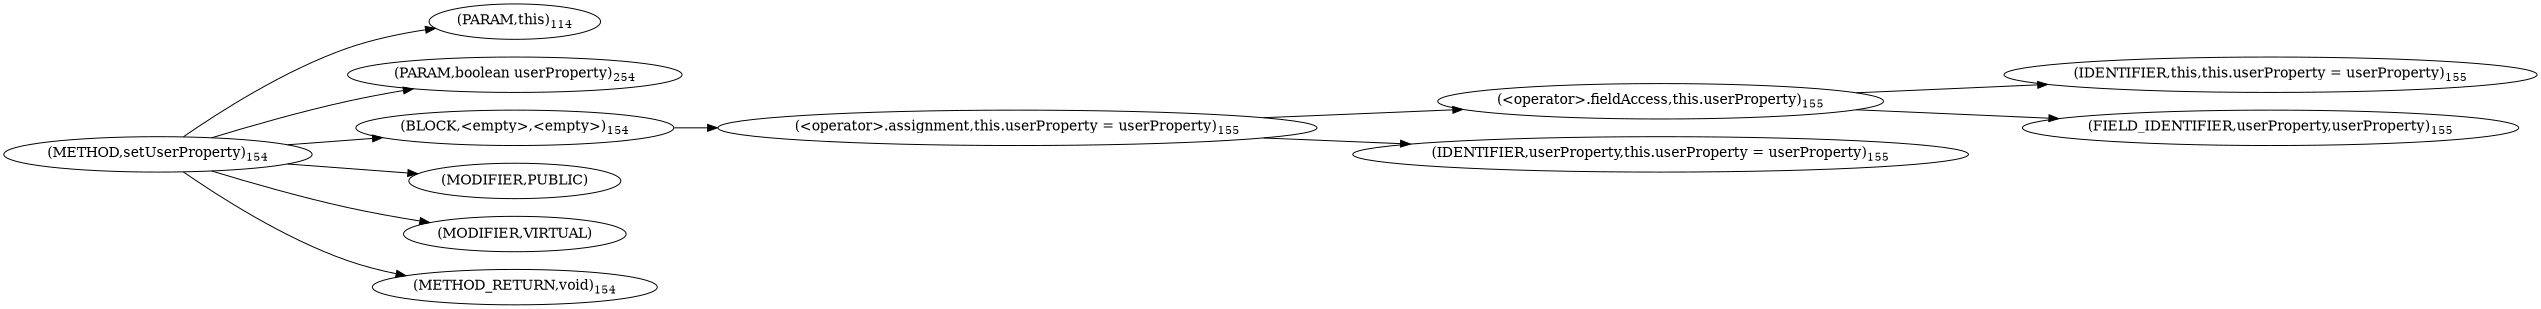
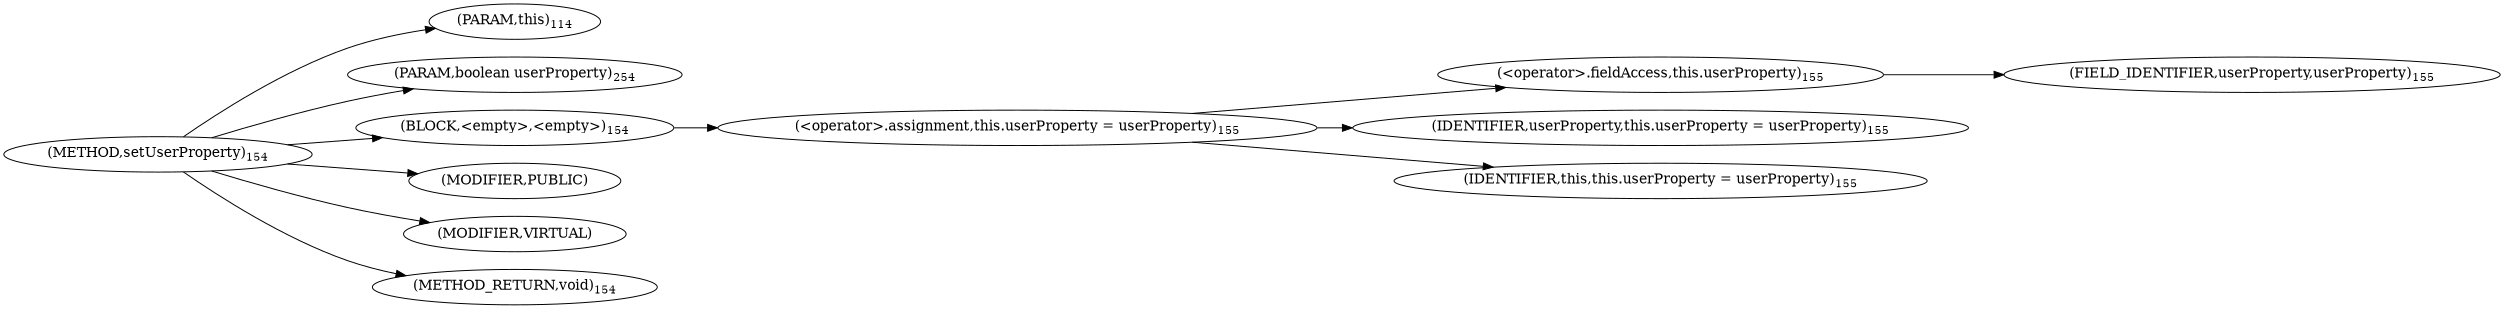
edge "(<operator>.fieldAccess,this.userProperty)" -> "(IDENTIFIER,this,this.userProperty = userProperty)": now "(<operator>.assignment,this.userProperty = userProperty)" -> "(IDENTIFIER,this,this.userProperty = userProperty)"
